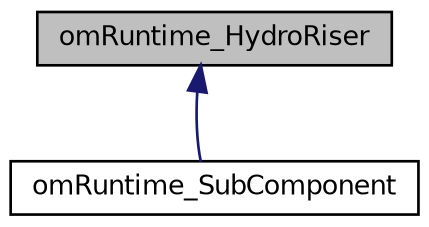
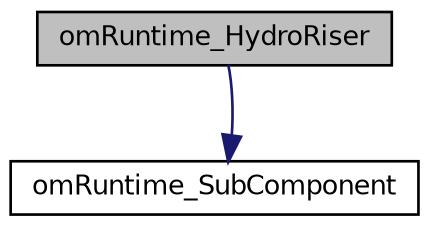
edge "omRuntime_SubComponent" -> "omRuntime_HydroRiser": reversed
